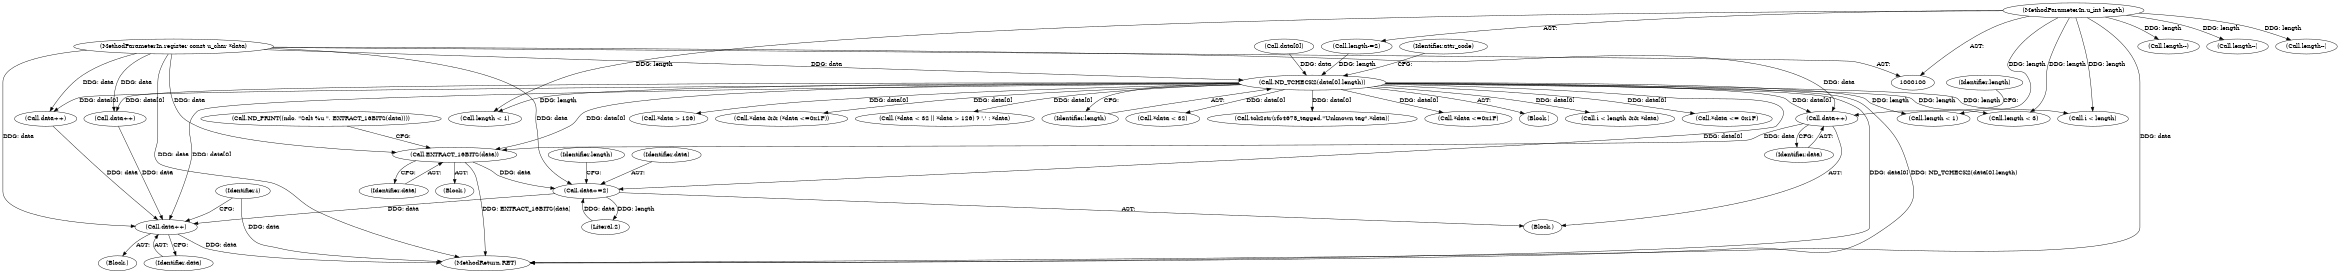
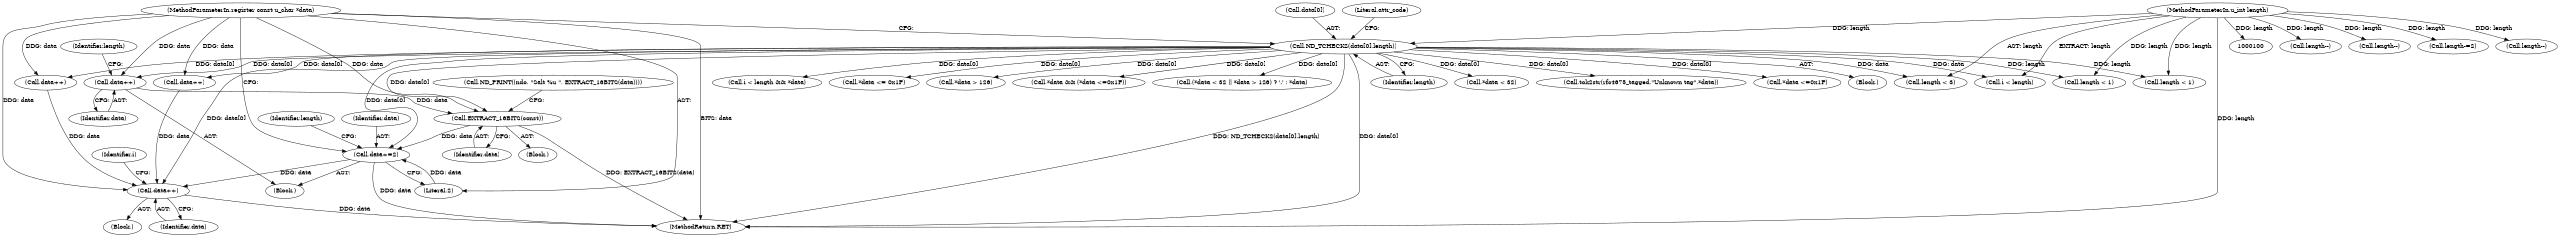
edge "(MethodParameterIn,u_int length)" -> "(Call,length-=2)": label "AST: " -> "DDG: length"
node "(Identifier,attr_code)": label "(Identifier,attr_code)" -> "(Literal,attr_code)"
edge "(MethodParameterIn,u_int length)" -> "1000100": label "AST: " -> "DDG: length"
edge "(MethodParameterIn,register const u_char *data)" -> "1000100": now "(MethodParameterIn,register const u_char *data)" -> "(Literal,2)"
edge "(Call,length-=2)" -> "(Call,ND_TCHECK2(data[0],length))": now "(MethodParameterIn,u_int length)" -> "(Call,ND_TCHECK2(data[0],length))"
edge "(MethodParameterIn,register const u_char *data)" -> "(Call,ND_TCHECK2(data[0],length))": label "DDG: data" -> "CFG: "
edge "(Call,data[0])" -> "(Call,ND_TCHECK2(data[0],length))": label "DDG: data" -> "AST: "
edge "(MethodParameterIn,u_int length)" -> "(Call,length < 3)": label "DDG: length" -> "AST: length"
edge "(MethodParameterIn,u_int length)" -> "(Call,i < length)": label "DDG: length" -> "EXTRACT: length"
edge "(Call,ND_TCHECK2(data[0],length))" -> "(Call,length < 3)": label "DDG: length" -> "DDG: data"
edge "(Call,ND_TCHECK2(data[0],length))" -> "(Call,i < length)": label "DDG: length" -> "DDG: data"
edge "(MethodParameterIn,register const u_char *data)" -> "(Call,data+=2)": label "DDG: data" -> "CFG: "
edge "(MethodParameterIn,u_int length)" -> "(MethodReturn,RET)": label "DDG: data" -> "DDG: length"
edge "(MethodParameterIn,register const u_char *data)" -> "(MethodReturn,RET)": label "DDG: data" -> "BITS: data"
node "(Call,EXTRACT_16BITS(data))": label "(Call,EXTRACT_16BITS(data))" -> "(Call,EXTRACT_16BITS(const))"
edge "(Call,data+=2)" -> "(Literal,2)": label "DDG: length" -> "CFG: "
edge "(Identifier,i)" -> "(MethodReturn,RET)": now "(Call,data+=2)" -> "(MethodReturn,RET)"
